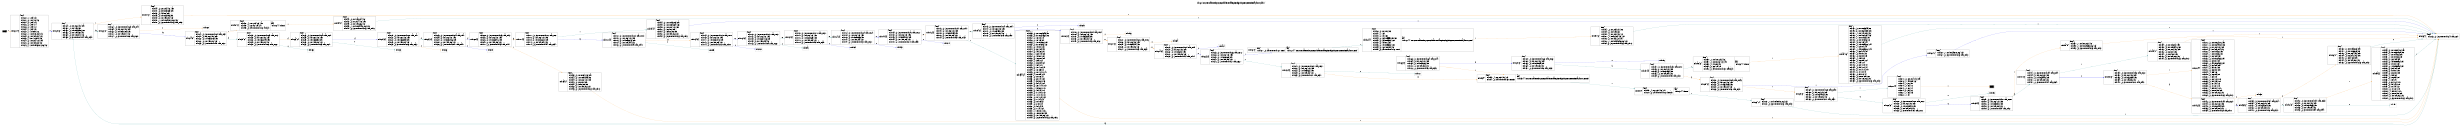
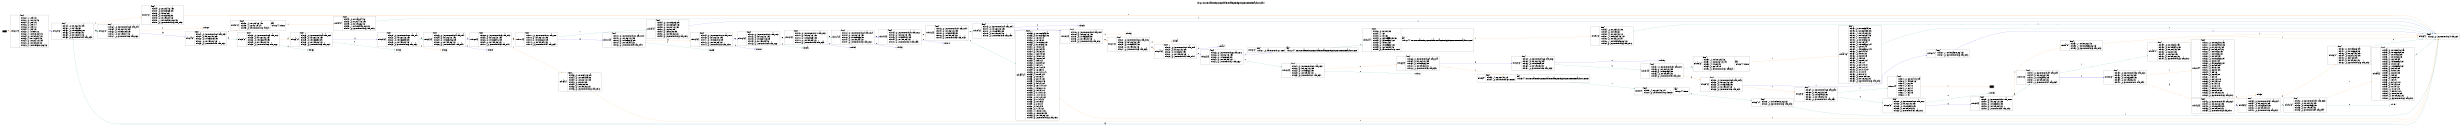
edge "0x40184c [25]" -> "0x401bf3 [9]": now "0x40184c [25]" -> "0x401865 [25]"
